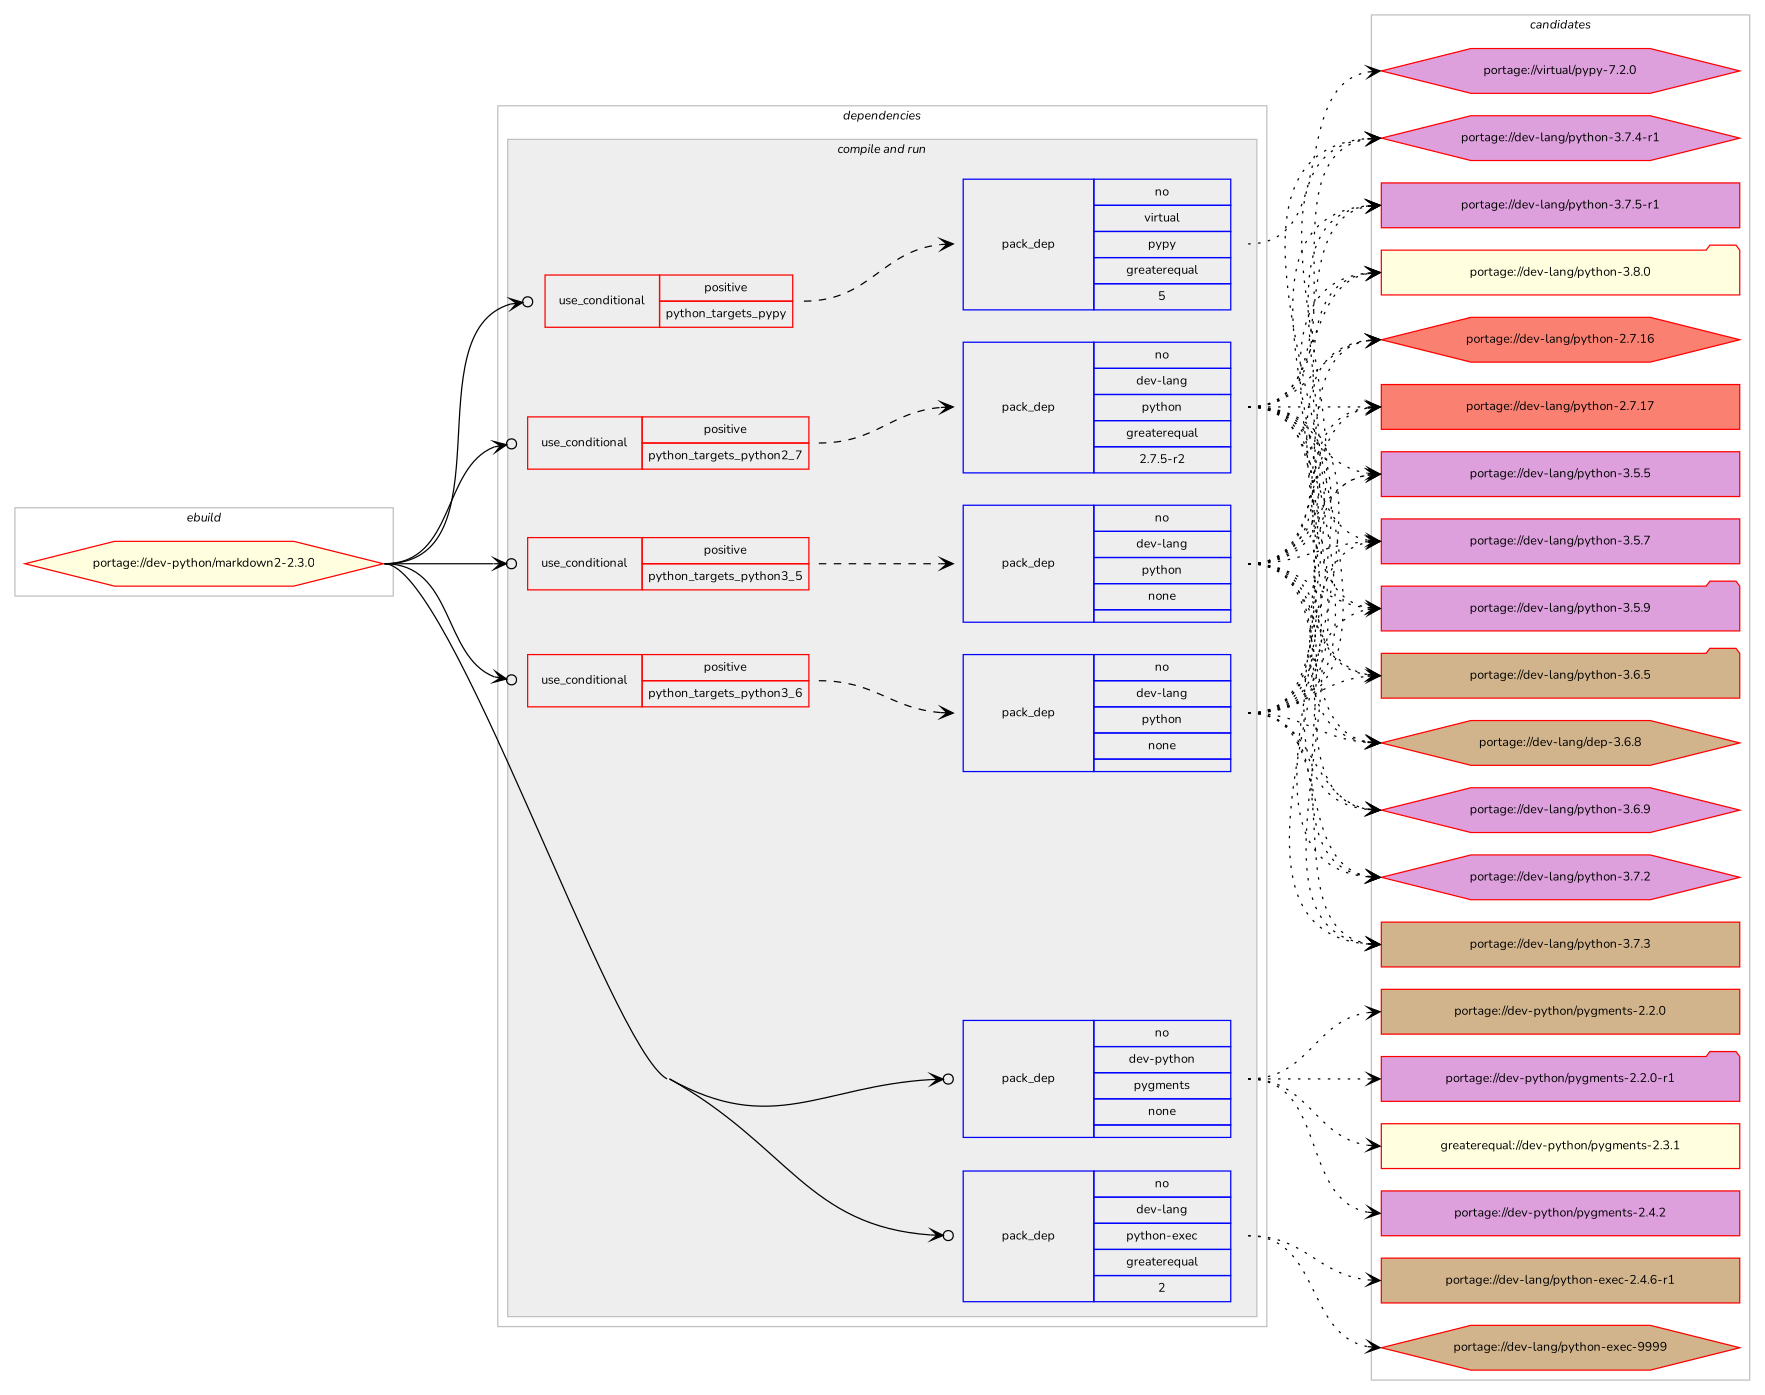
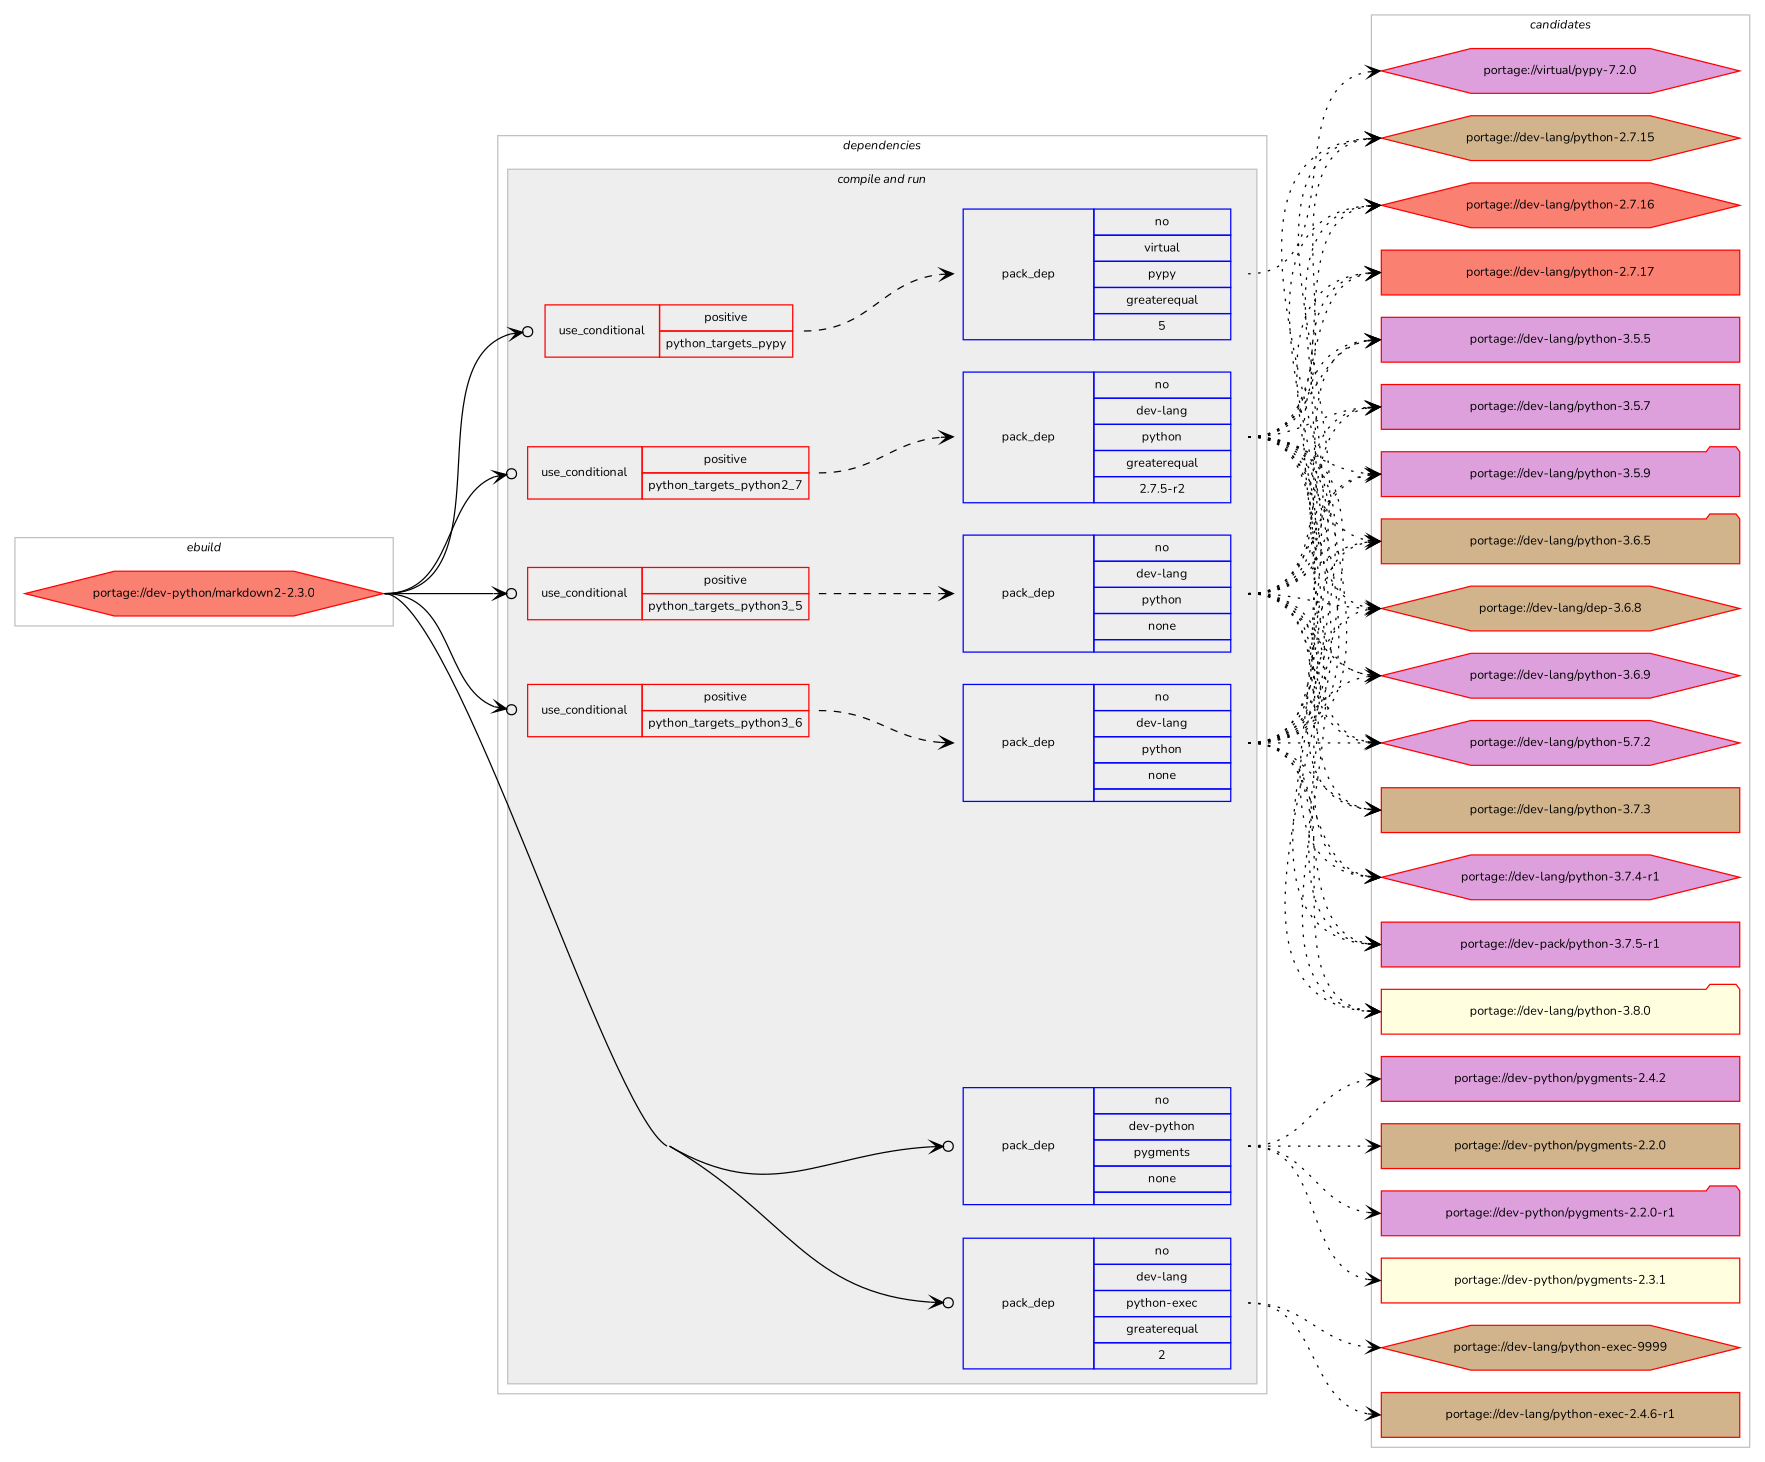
node "portage://dev-lang/python-2.7.15": added
node "portage://dev-lang/python-3.7.5-r1": label "portage://dev-lang/python-3.7.5-r1" -> "portage://dev-pack/python-3.7.5-r1"
node "portage://dev-python/markdown2-2.3.0": fillcolor lightyellow -> salmon
node "portage://dev-lang/python-3.7.2": label "portage://dev-lang/python-3.7.2" -> "portage://dev-lang/python-5.7.2"
node "greaterequal://dev-python/pygments-2.3.1": label "greaterequal://dev-python/pygments-2.3.1" -> "portage://dev-python/pygments-2.3.1"
